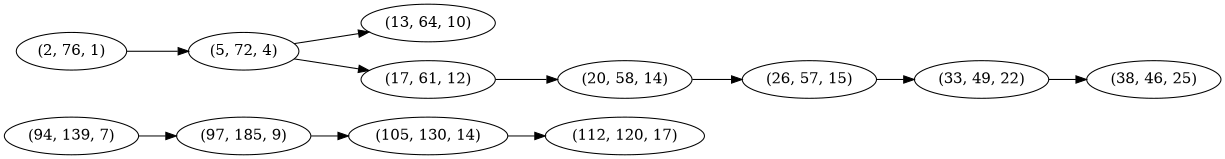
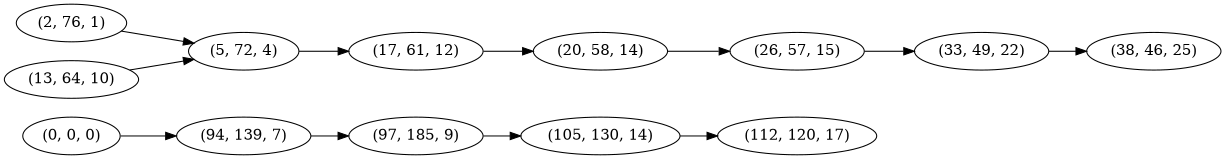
edge "(5, 72, 4)" -> "(13, 64, 10)": reversed
node "(0, 0, 0)": added
